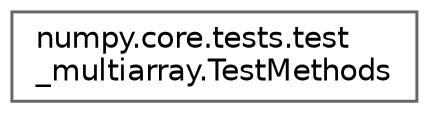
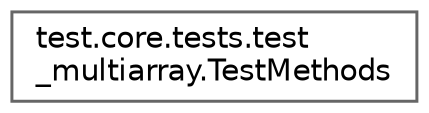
node "numpy.core.tests.test _multiarray.TestMethods": label "numpy.core.tests.test _multiarray.TestMethods" -> "test.core.tests.test _multiarray.TestMethods"
